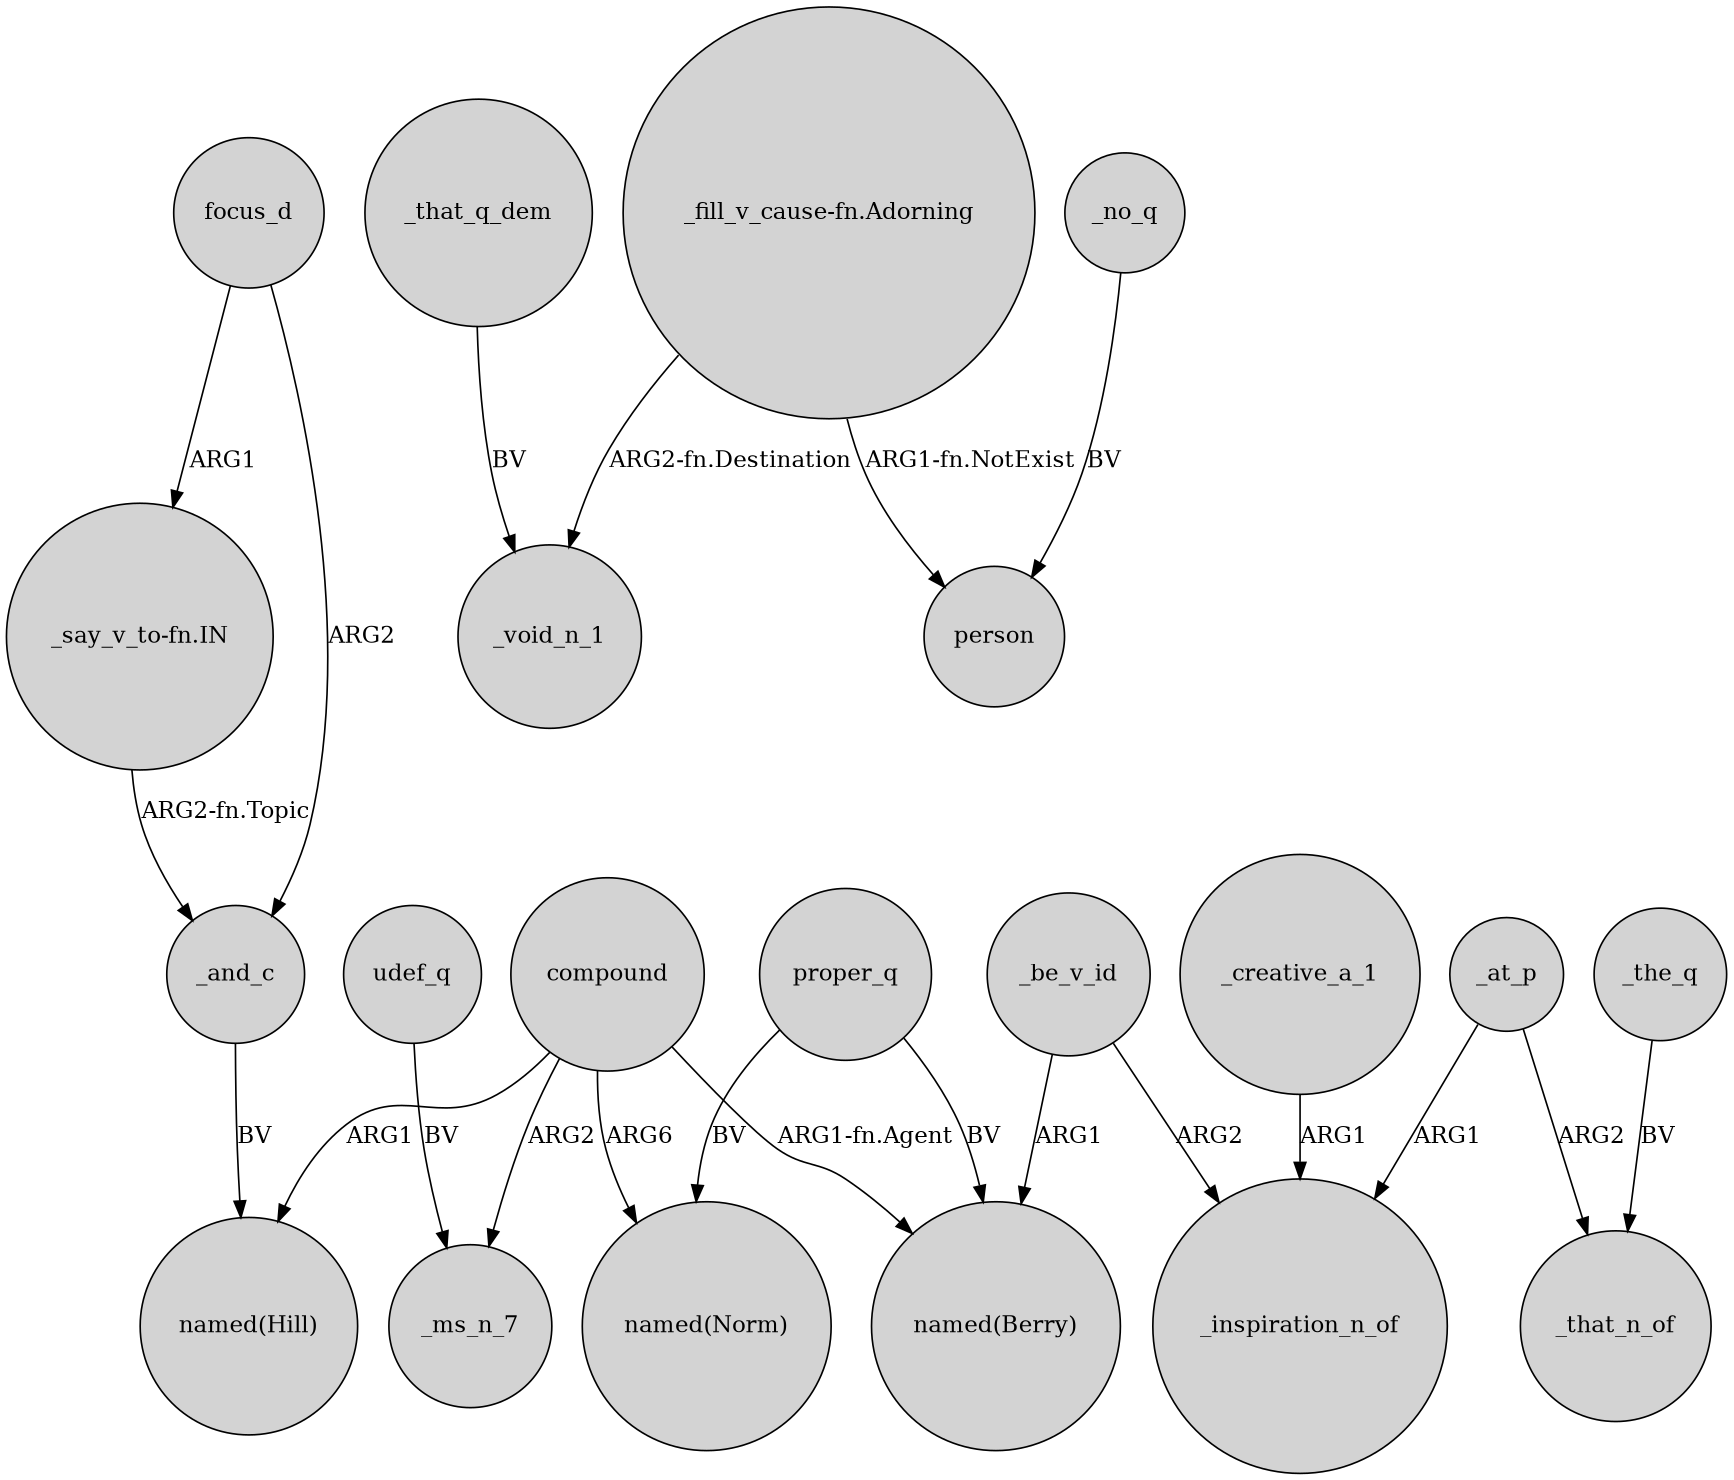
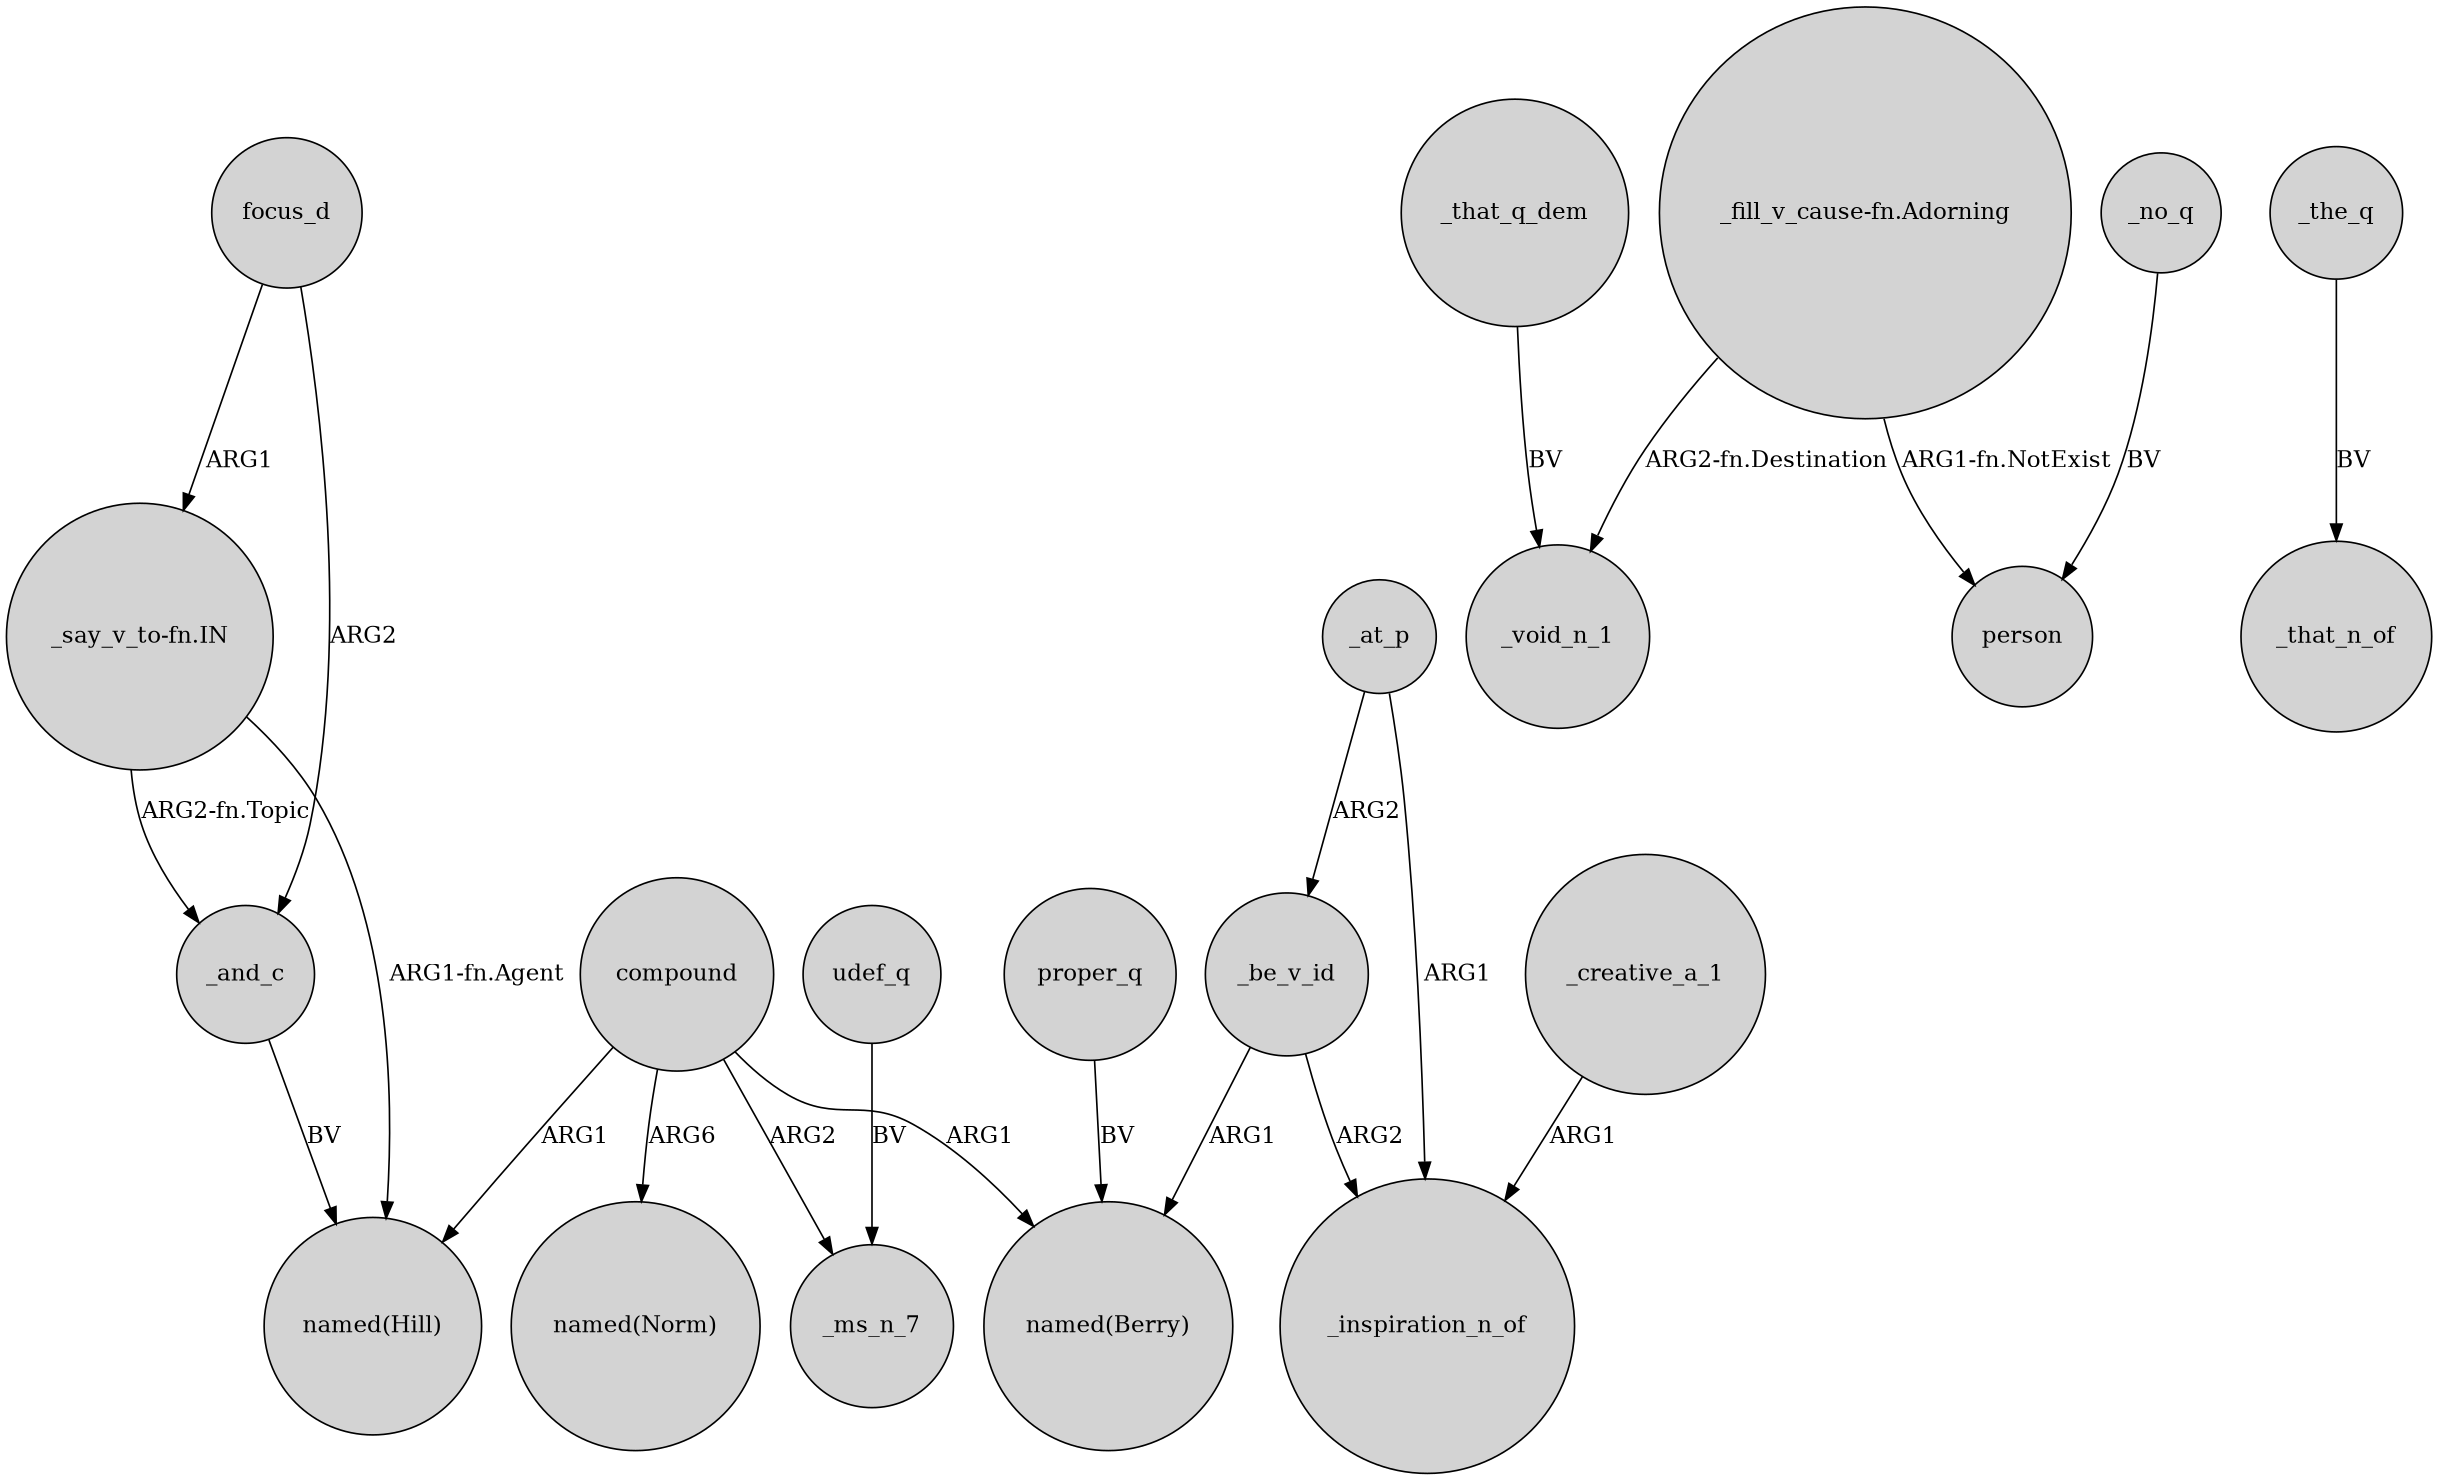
edge "_say_v_to-fn.IN" -> "named(Hill)": added, label "ARG1-fn.Agent"
edge "proper_q" -> "named(Norm)": removed, label "BV"
edge "_at_p" -> "_that_n_of": now "_at_p" -> "_be_v_id"
edge "compound" -> "named(Berry)": label "ARG1-fn.Agent" -> "ARG1"
